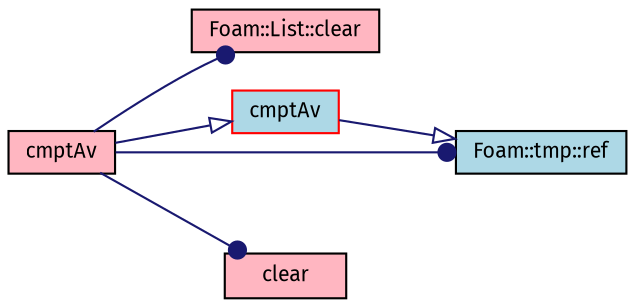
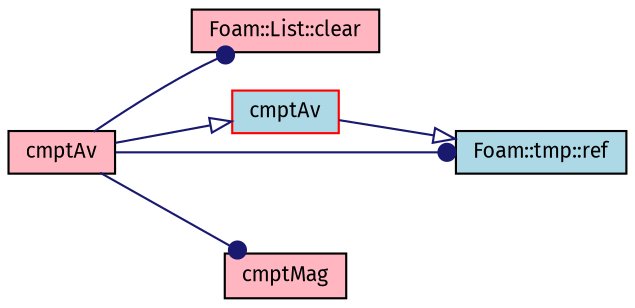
node "clear": label "clear" -> "cmptMag"
